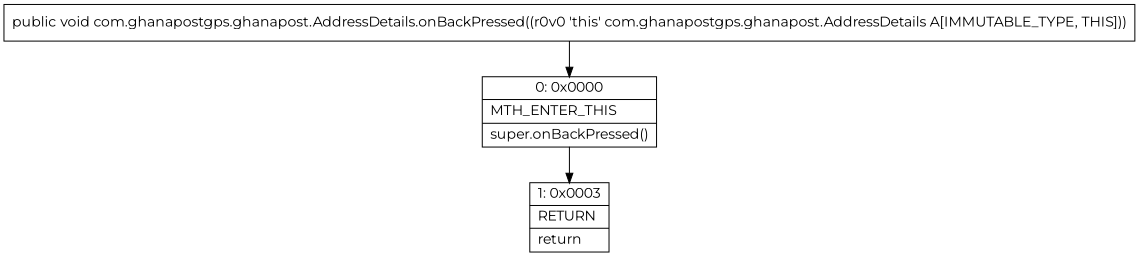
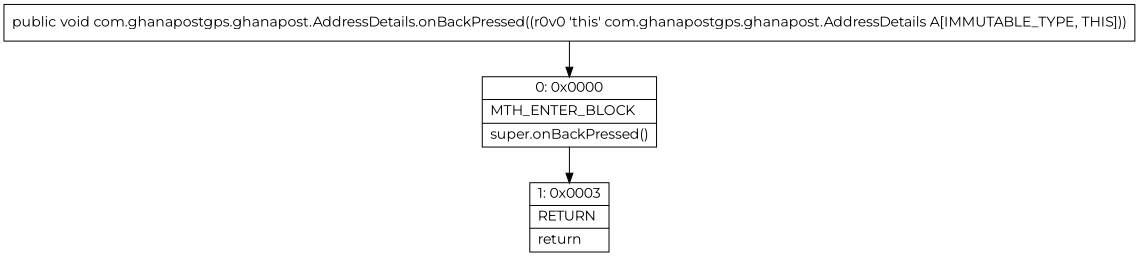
node "0: 0x0000": text "MTH_ENTER_THIS" -> "MTH_ENTER_BLOCK"
